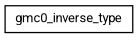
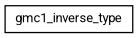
node "gmc0_inverse_type": label "gmc0_inverse_type" -> "gmc1_inverse_type"
